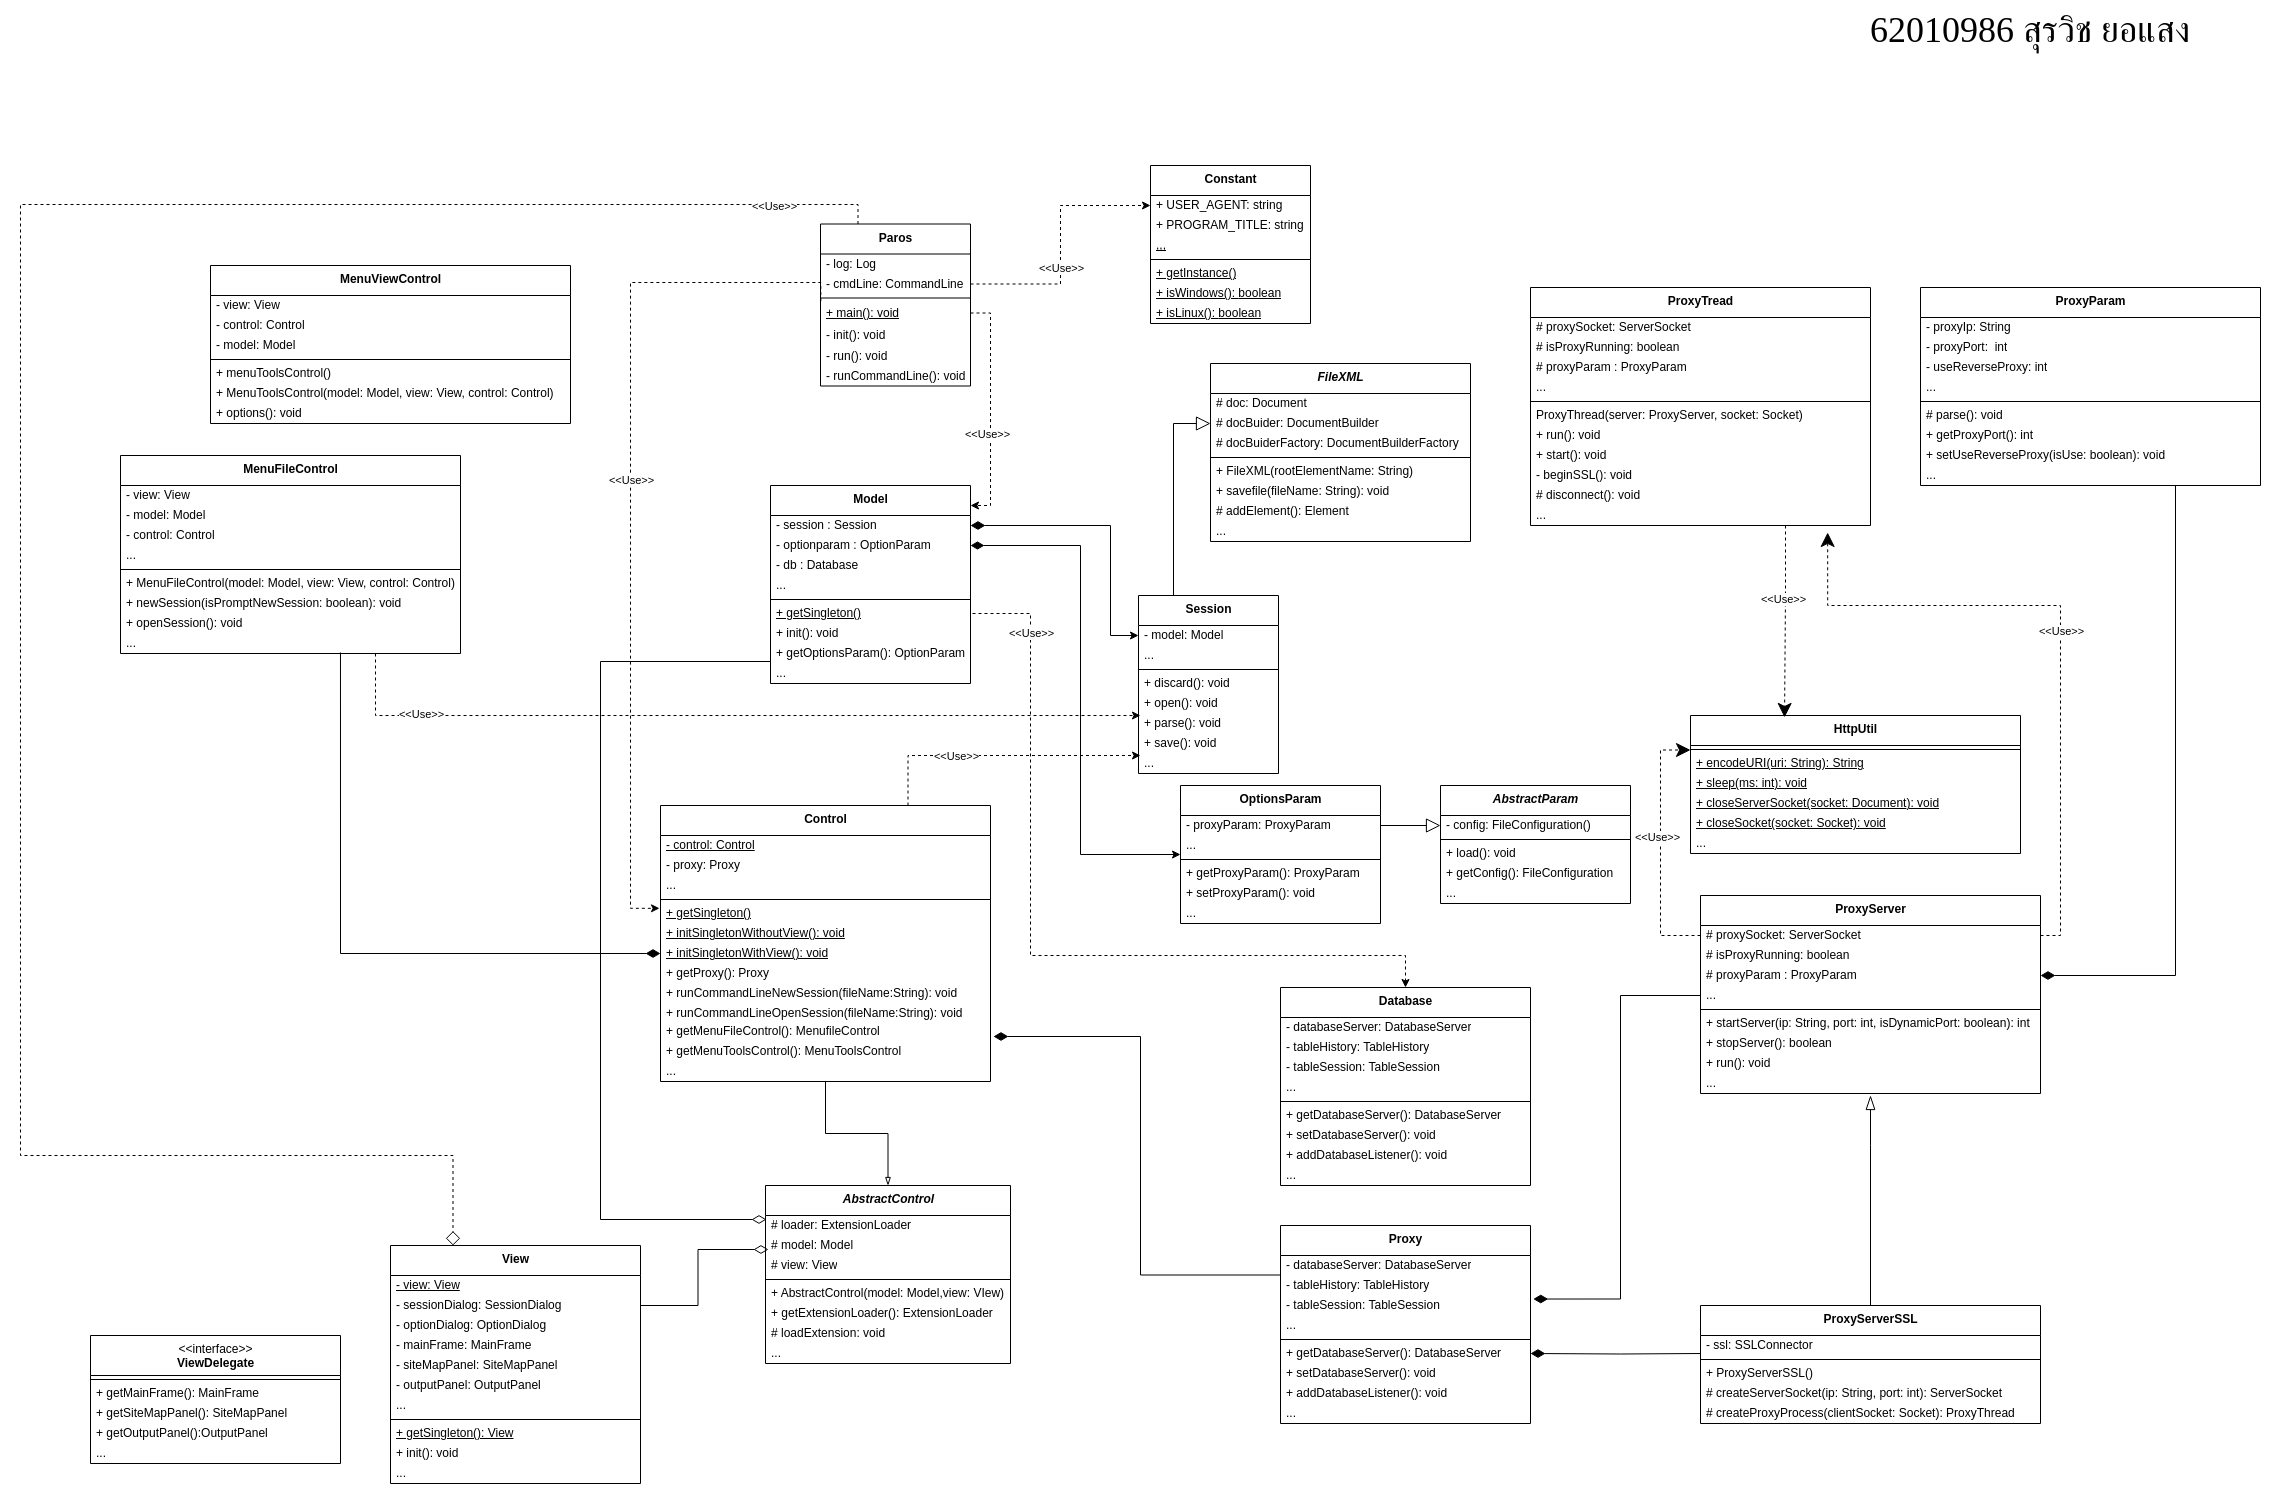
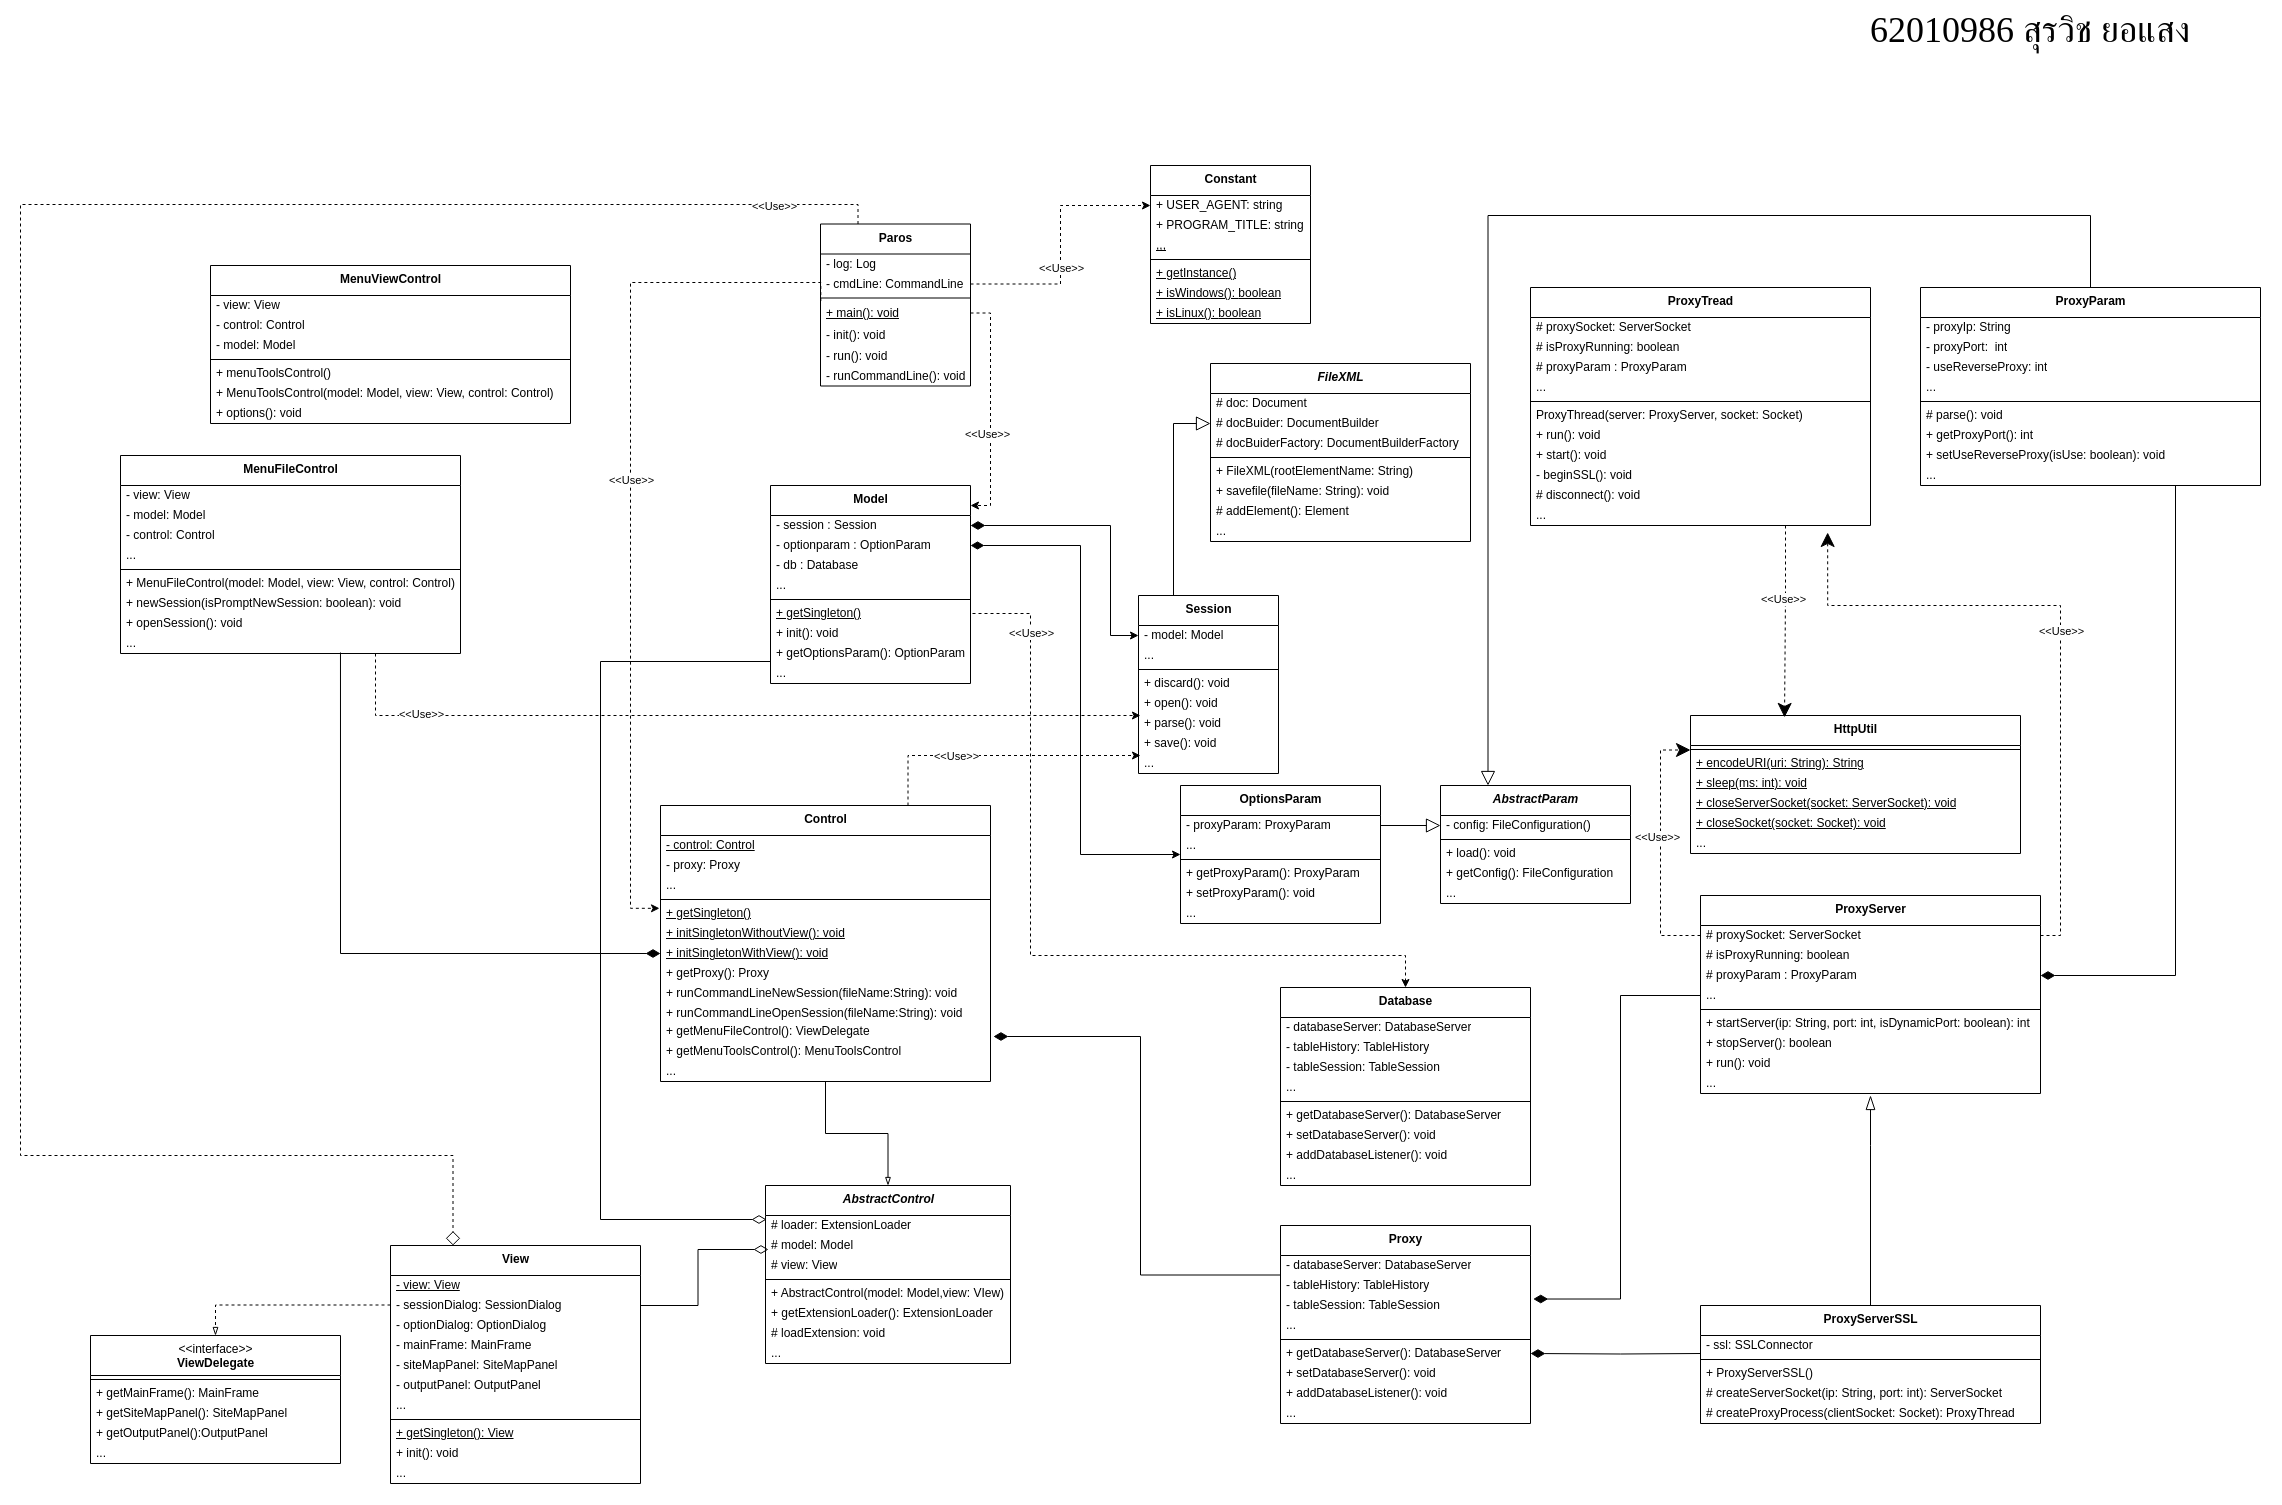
edge "ProxyParam" -> "AbstractParam": added
node "+ closeServerSocket(socket: Document): void": label "+ closeServerSocket(socket: Document): void" -> "+ closeServerSocket(socket: ServerSocket): void"
node "+ getMenuFileControl(): MenufileControl": label "+ getMenuFileControl(): MenufileControl" -> "+ getMenuFileControl(): ViewDelegate"
edge "View" -> "<<interface>> ViewDelegate": added
